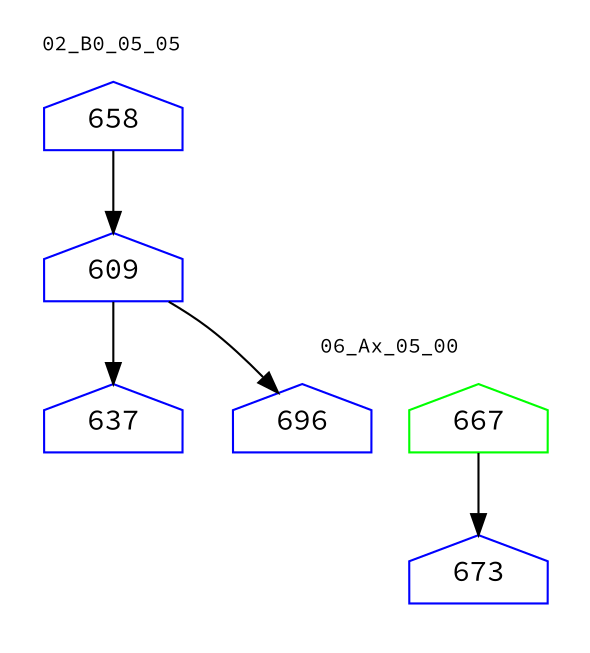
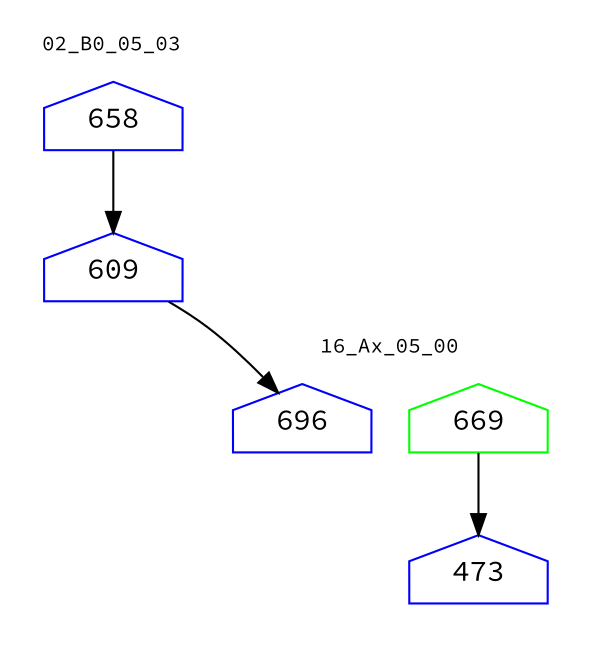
cluster "02_B0_05_05": label "02_B0_05_05" -> "02_B0_05_03"
cluster "06_Ax_05_00": label "06_Ax_05_00" -> "16_Ax_05_00"
node "637": removed
node "667": label "667" -> "669"
node "673": label "673" -> "473"
